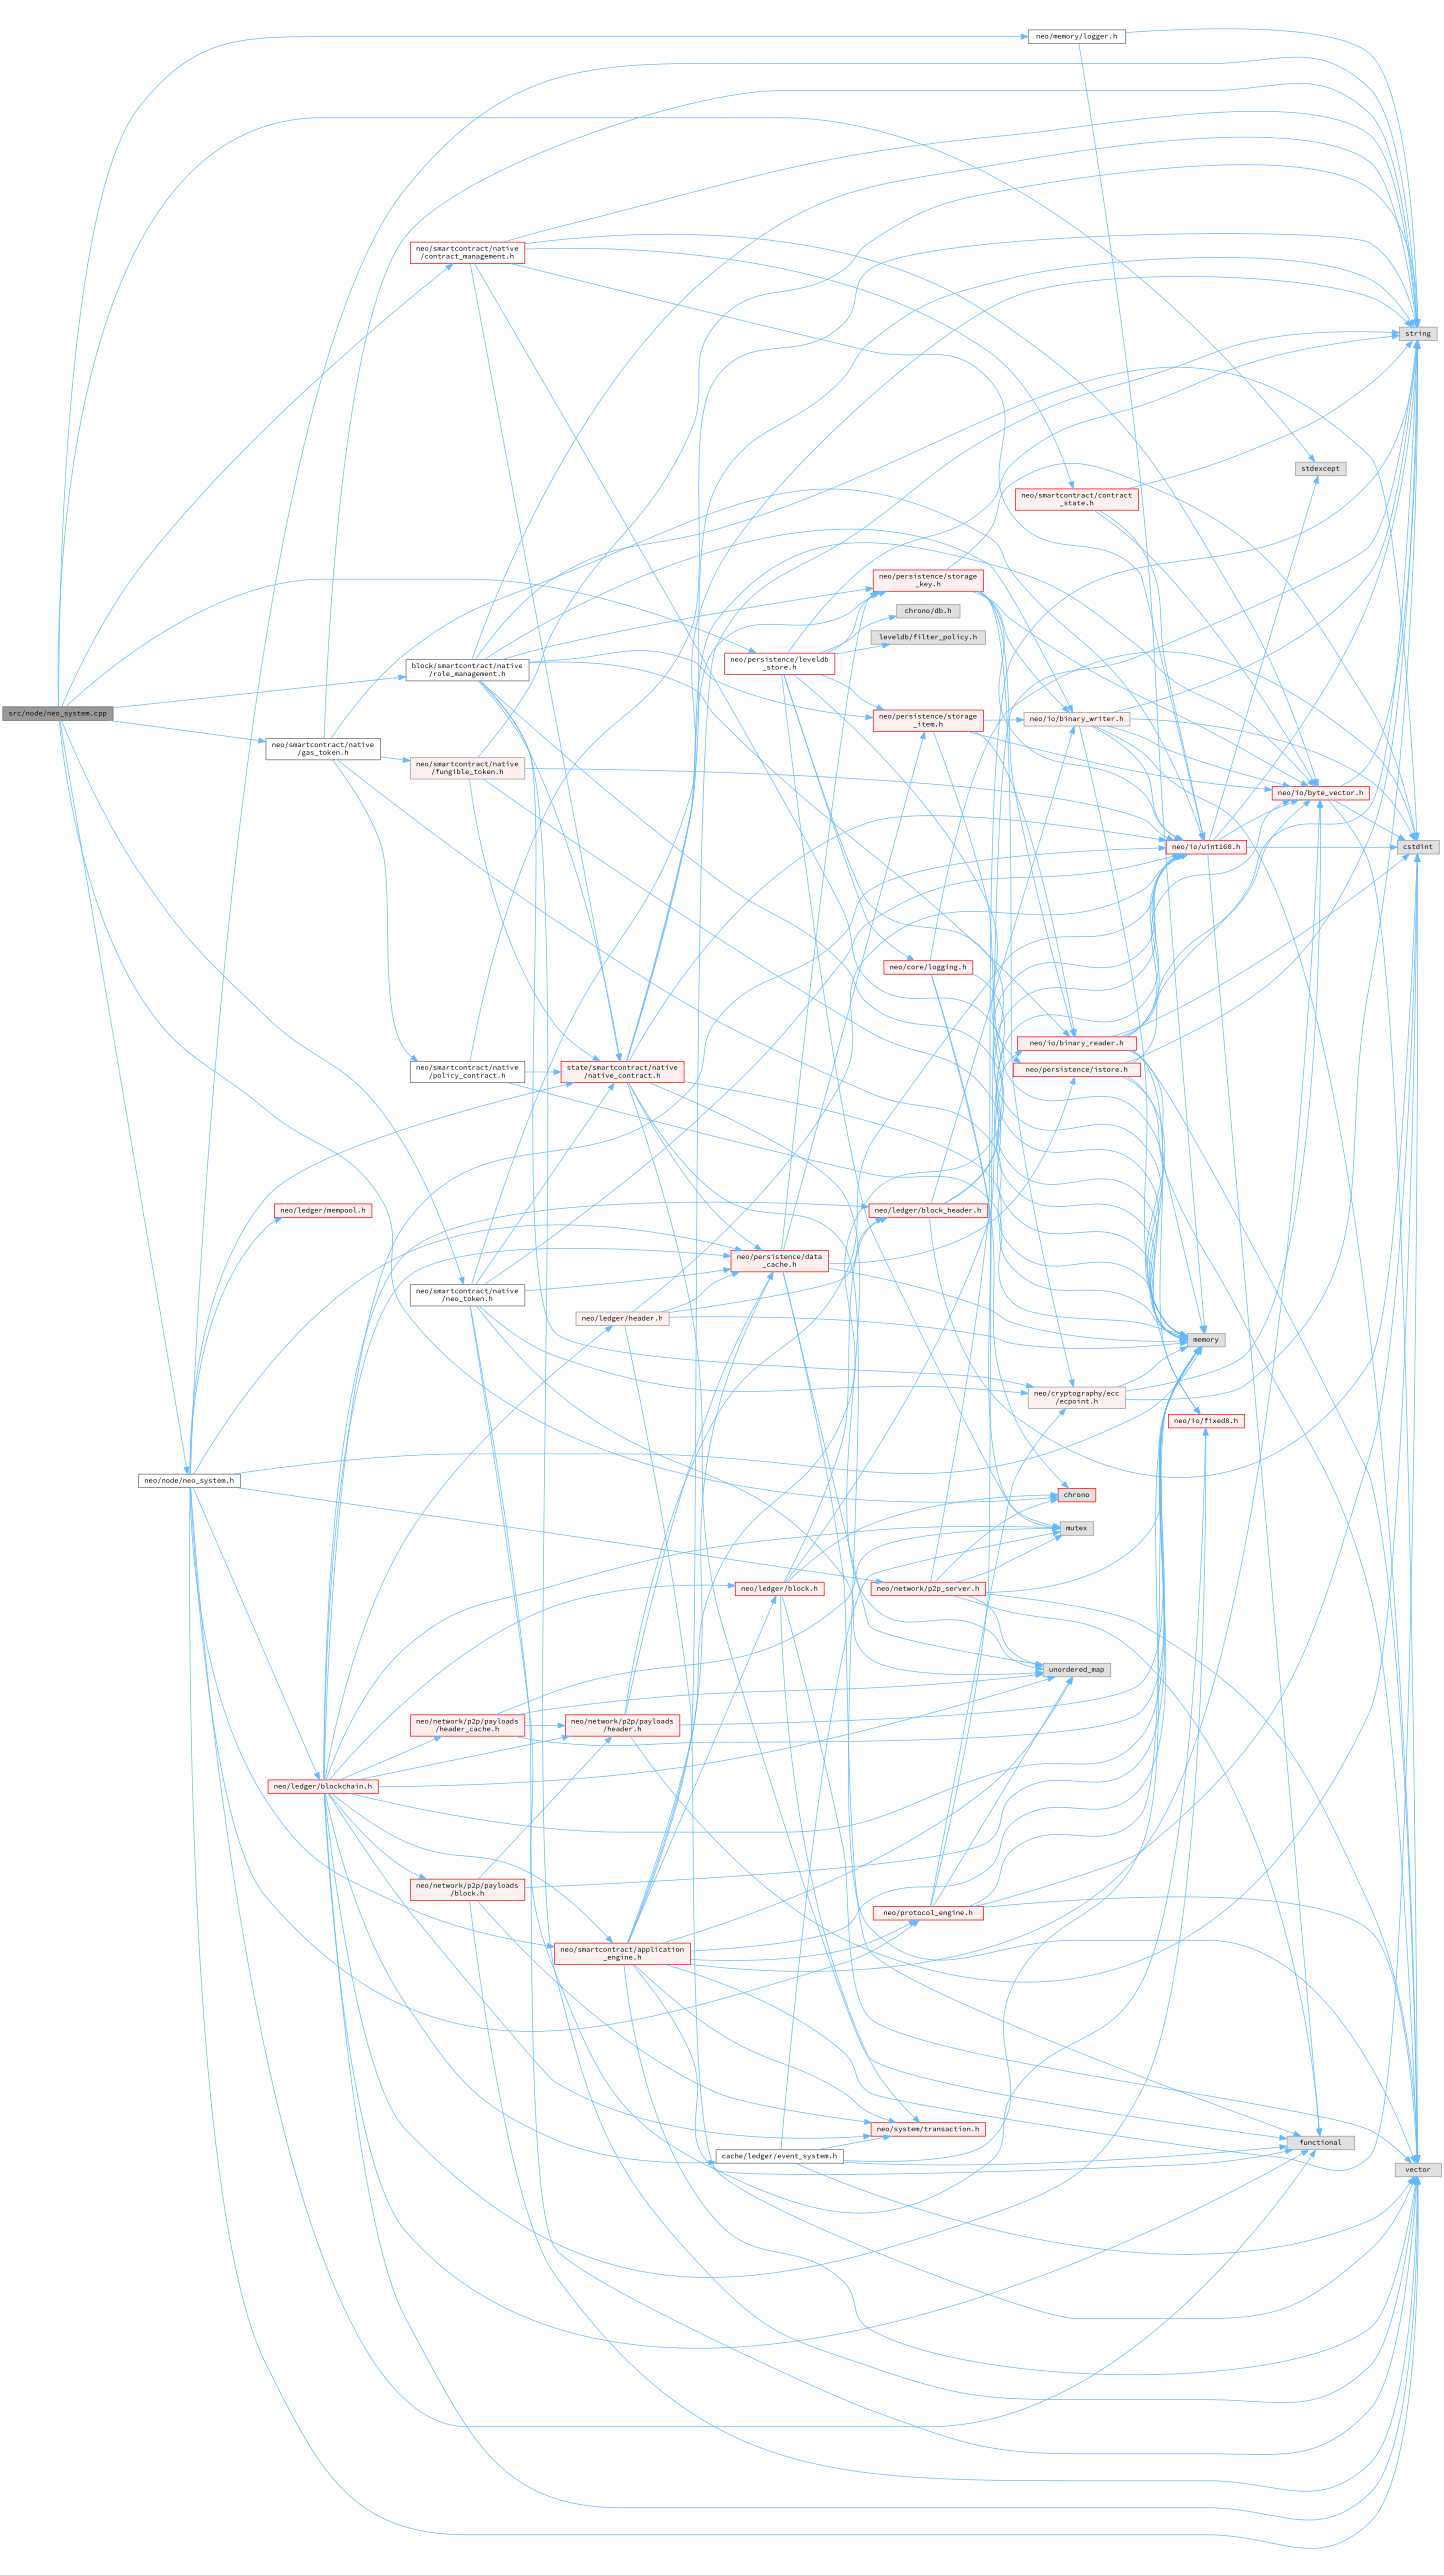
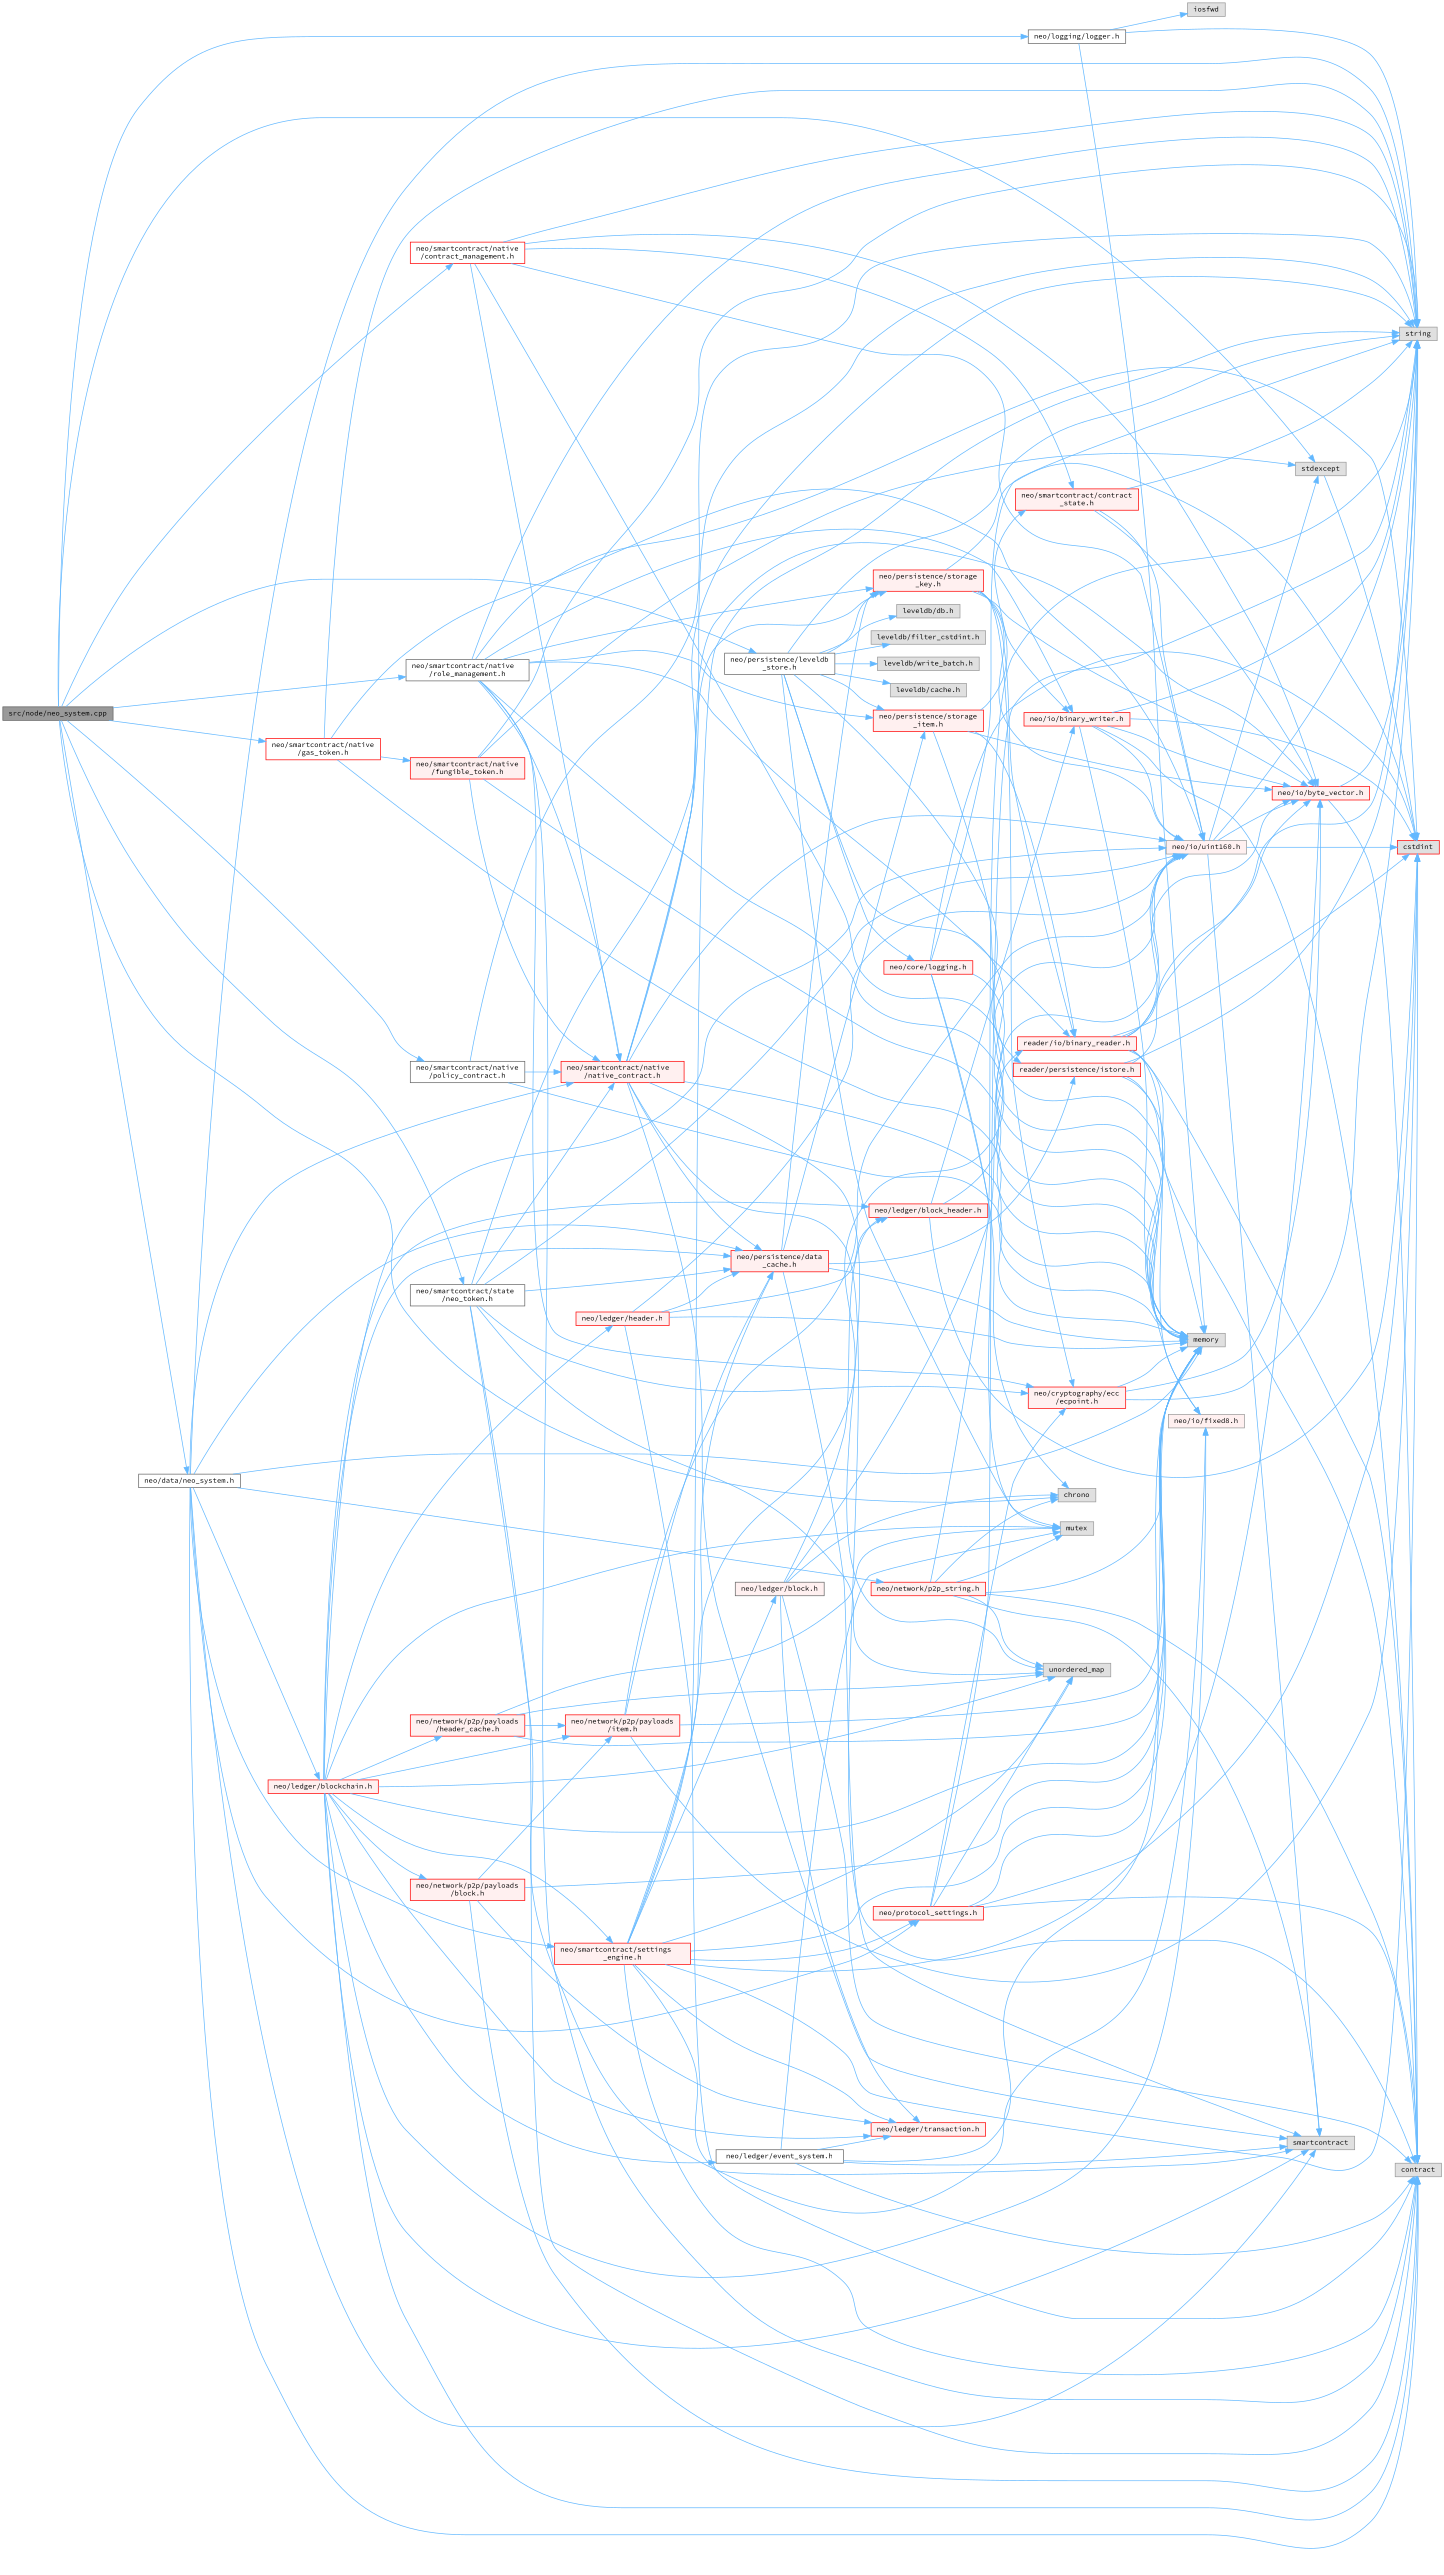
node "iosfwd": added
node "neo/memory/logger.h": label "neo/memory/logger.h" -> "neo/logging/logger.h"
edge "neo/core/logging.h" -> "string": added
node "chrono/db.h": label "chrono/db.h" -> "leveldb/db.h"
node "leveldb/filter_policy.h": label "leveldb/filter_policy.h" -> "leveldb/filter_cstdint.h"
node "neo/persistence/leveldb _store.h": color red -> grey40
node "leveldb/write_batch.h": added
node "block/smartcontract/native /role_management.h": label "block/smartcontract/native /role_management.h" -> "neo/smartcontract/native /role_management.h"
node "leveldb/cache.h": added
node "neo/io/binary_writer.h": color grey60 -> red
edge "neo/persistence/storage _item.h" -> "neo/io/binary_writer.h": now "neo/persistence/storage _item.h" -> "neo/smartcontract/contract _state.h"
node "neo/smartcontract/native /gas_token.h": color grey40 -> red
node "neo/smartcontract/native /fungible_token.h": color grey60 -> red
edge "neo/smartcontract/native /fungible_token.h" -> "neo/io/uint160.h": now "neo/smartcontract/native /fungible_token.h" -> "stdexcept"
edge "neo/io/byte_vector.h" -> "cstdint": now "stdexcept" -> "cstdint"
node "neo/io/uint160.h": color red -> grey60
node "cstdint": color grey60 -> red
edge "neo/smartcontract/native /gas_token.h" -> "neo/smartcontract/native /policy_contract.h": now "src/node/neo_system.cpp" -> "neo/smartcontract/native /policy_contract.h"
edge "neo/ledger/block_header.h" -> "neo/io/uint160.h": removed
node "neo/io/binary_reader.h": label "neo/io/binary_reader.h" -> "reader/io/binary_reader.h"
node "neo/persistence/istore.h": label "neo/persistence/istore.h" -> "reader/persistence/istore.h"
node "state/smartcontract/native /native_contract.h": label "state/smartcontract/native /native_contract.h" -> "neo/smartcontract/native /native_contract.h"
node "neo/ledger/mempool.h": removed
node "neo/smartcontract/native /neo_token.h": label "neo/smartcontract/native /neo_token.h" -> "neo/smartcontract/state /neo_token.h"
node "neo/ledger/header.h": color grey60 -> red
node "neo/cryptography/ecc /ecpoint.h": color grey60 -> red
node "neo/io/fixed8.h": color red -> grey60
node "neo/node/neo_system.h": label "neo/node/neo_system.h" -> "neo/data/neo_system.h"
node "chrono": color red -> grey60
edge "neo/persistence/data _cache.h" -> "unordered_map": removed
node "neo/ledger/block.h": color red -> grey40
node "neo/network/p2p_server.h": label "neo/network/p2p_server.h" -> "neo/network/p2p_string.h"
edge "neo/ledger/blockchain.h" -> "neo/ledger/block.h": removed
node "neo/network/p2p/payloads /header.h": label "neo/network/p2p/payloads /header.h" -> "neo/network/p2p/payloads /item.h"
node "neo/protocol_engine.h": label "neo/protocol_engine.h" -> "neo/protocol_settings.h"
node "neo/smartcontract/application _engine.h": label "neo/smartcontract/application _engine.h" -> "neo/smartcontract/settings _engine.h"
node "neo/system/transaction.h": label "neo/system/transaction.h" -> "neo/ledger/transaction.h"
node "functional": label "functional" -> "smartcontract"
node "cache/ledger/event_system.h": label "cache/ledger/event_system.h" -> "neo/ledger/event_system.h"
node "vector": label "vector" -> "contract"
